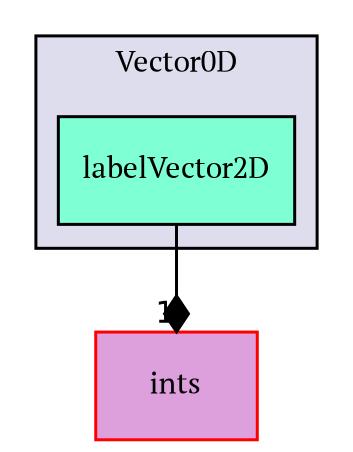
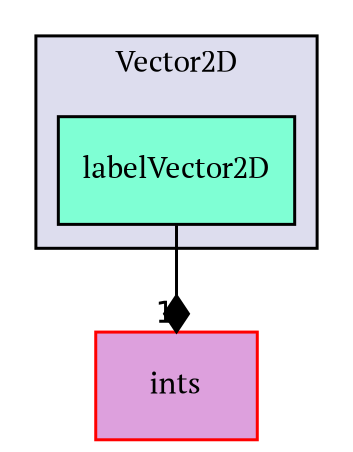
cluster "Vector0D": label "Vector0D" -> "Vector2D"
